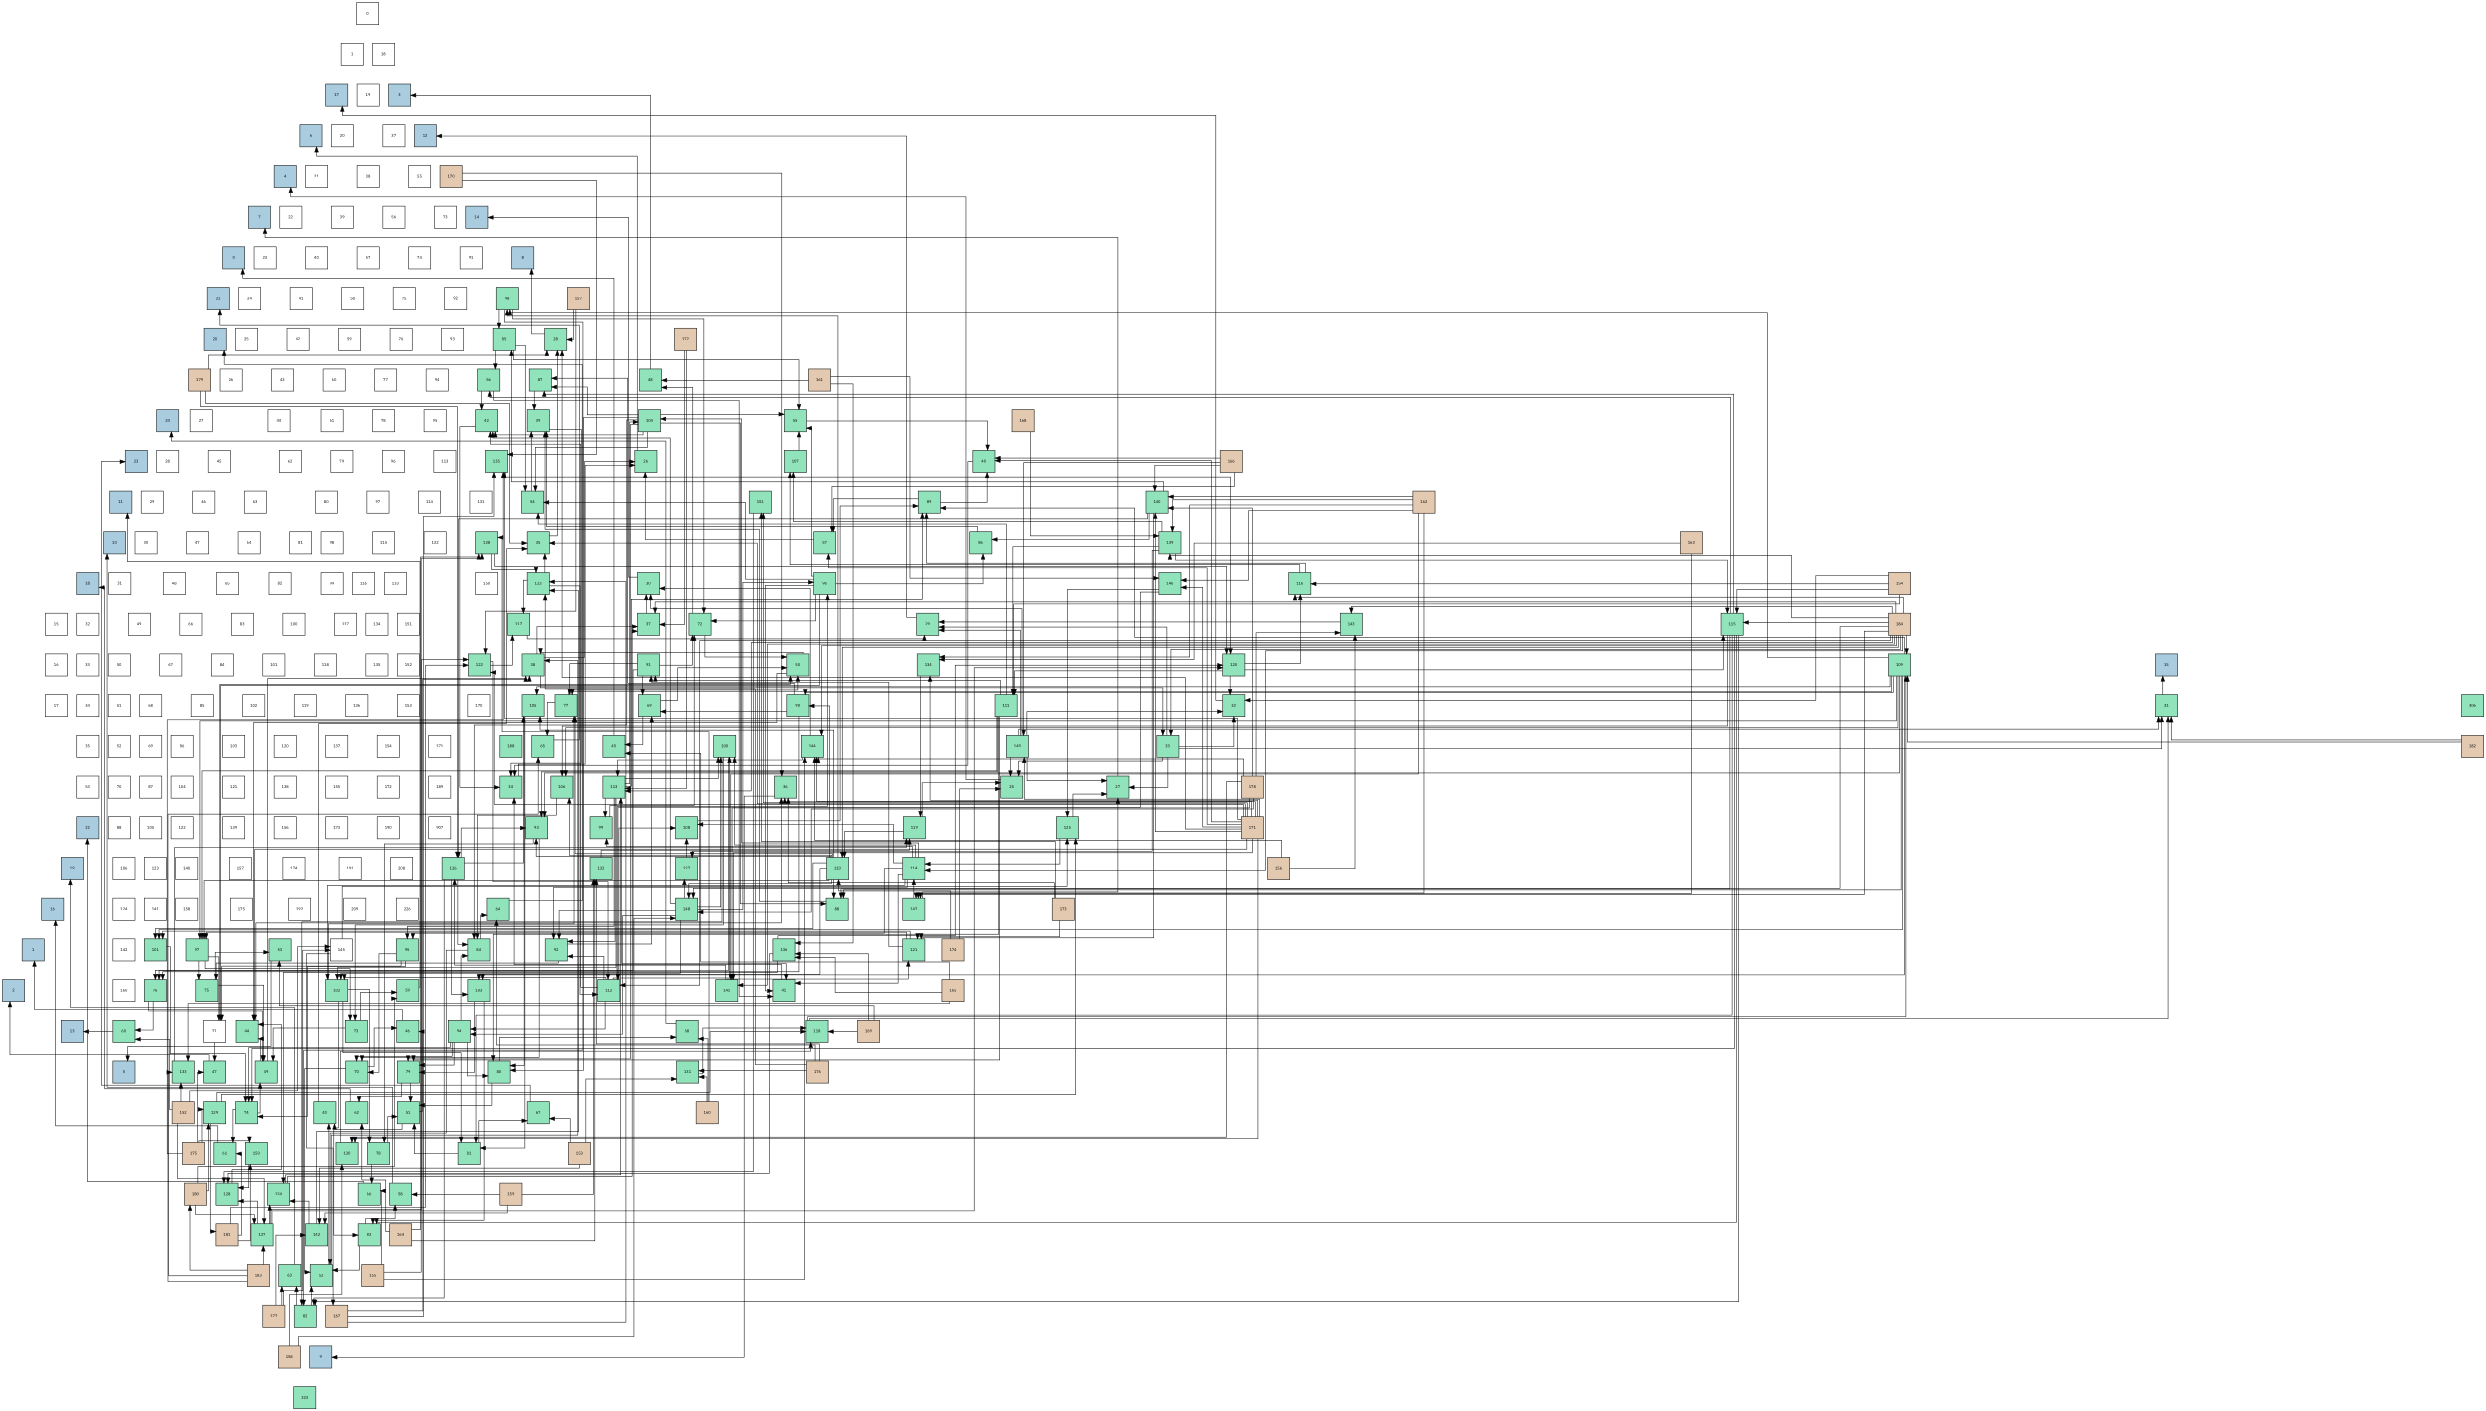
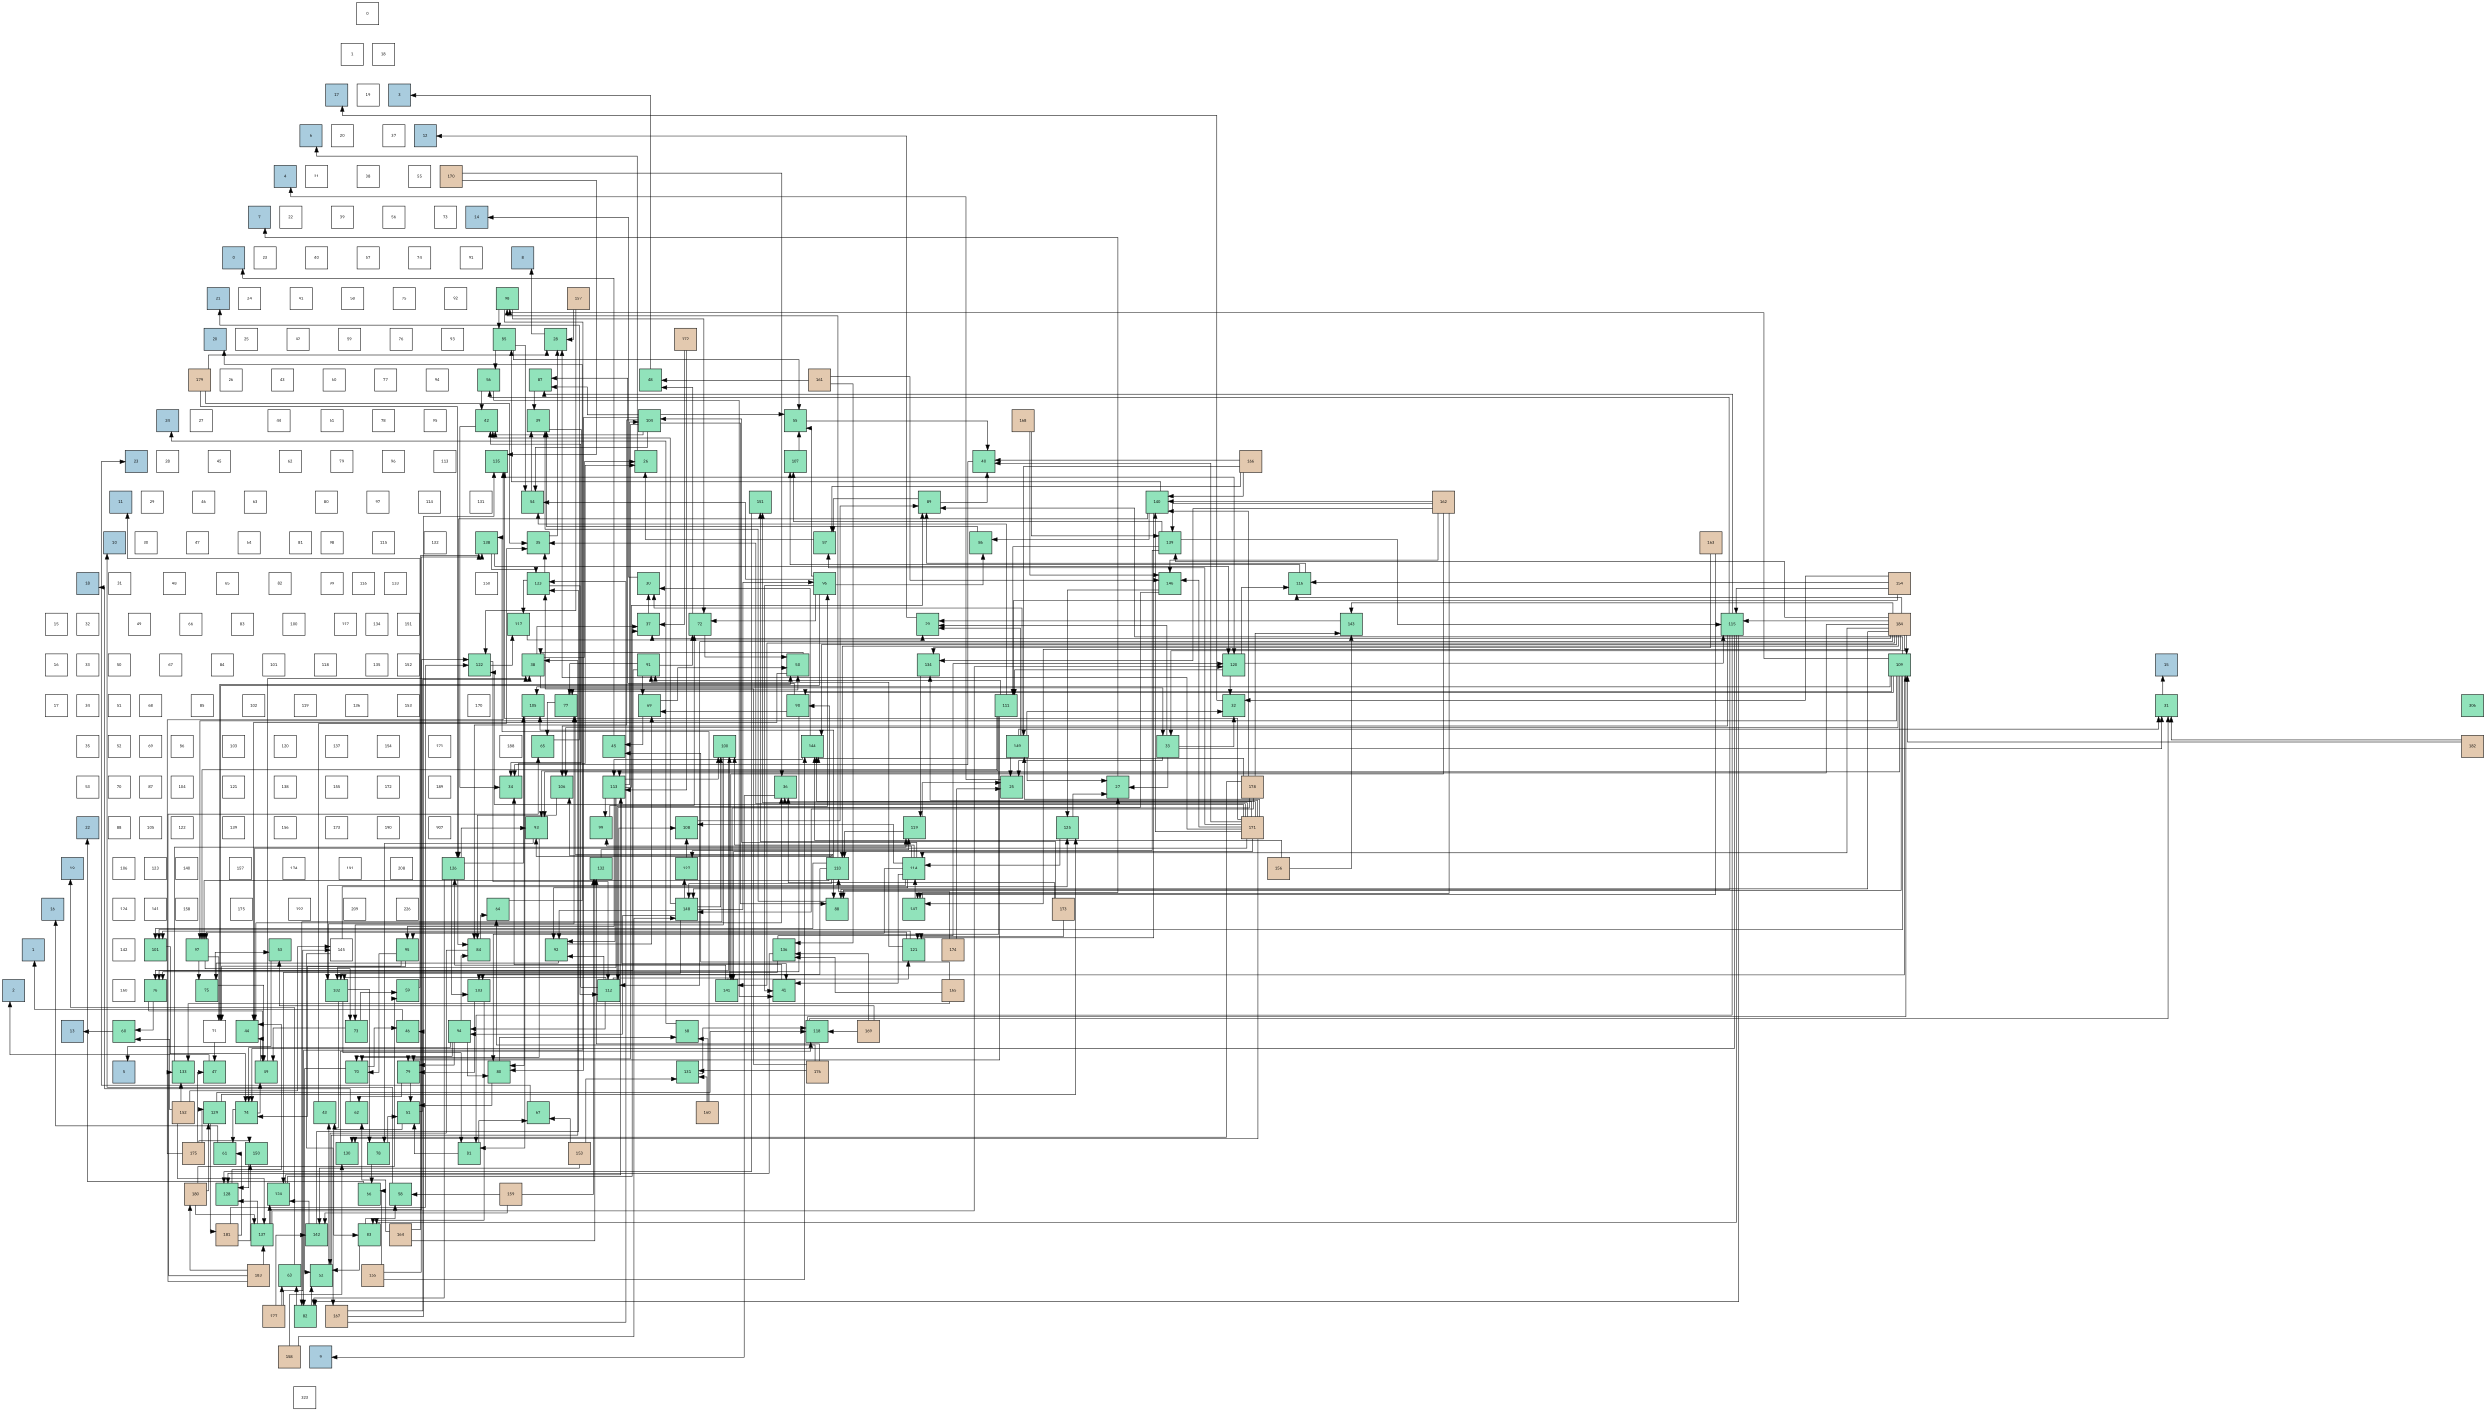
edge "168" -> "146": added
node "188": fillcolor #91e3bb -> #ffffff
node "323": fillcolor #91e3bb -> #ffffff
